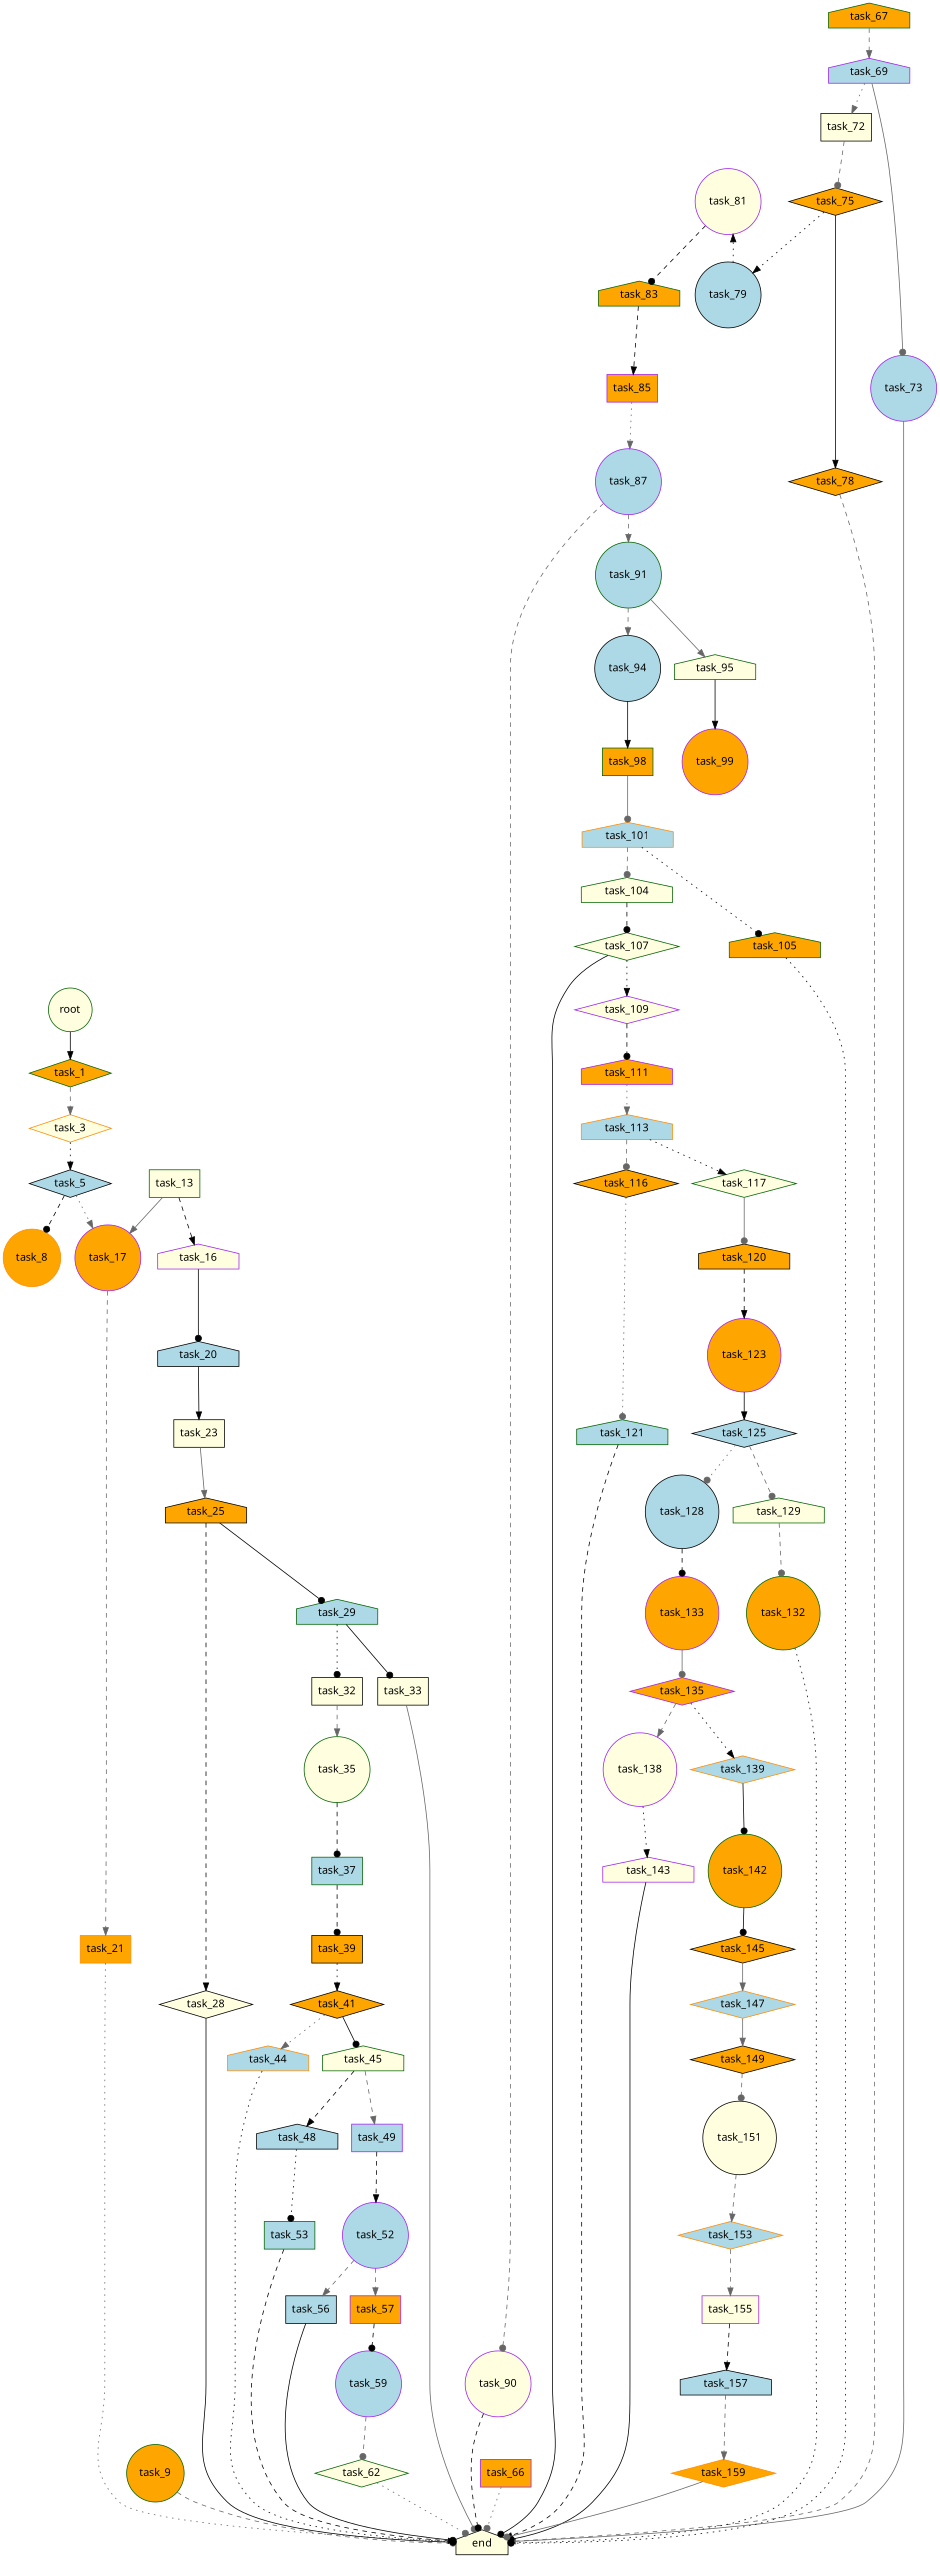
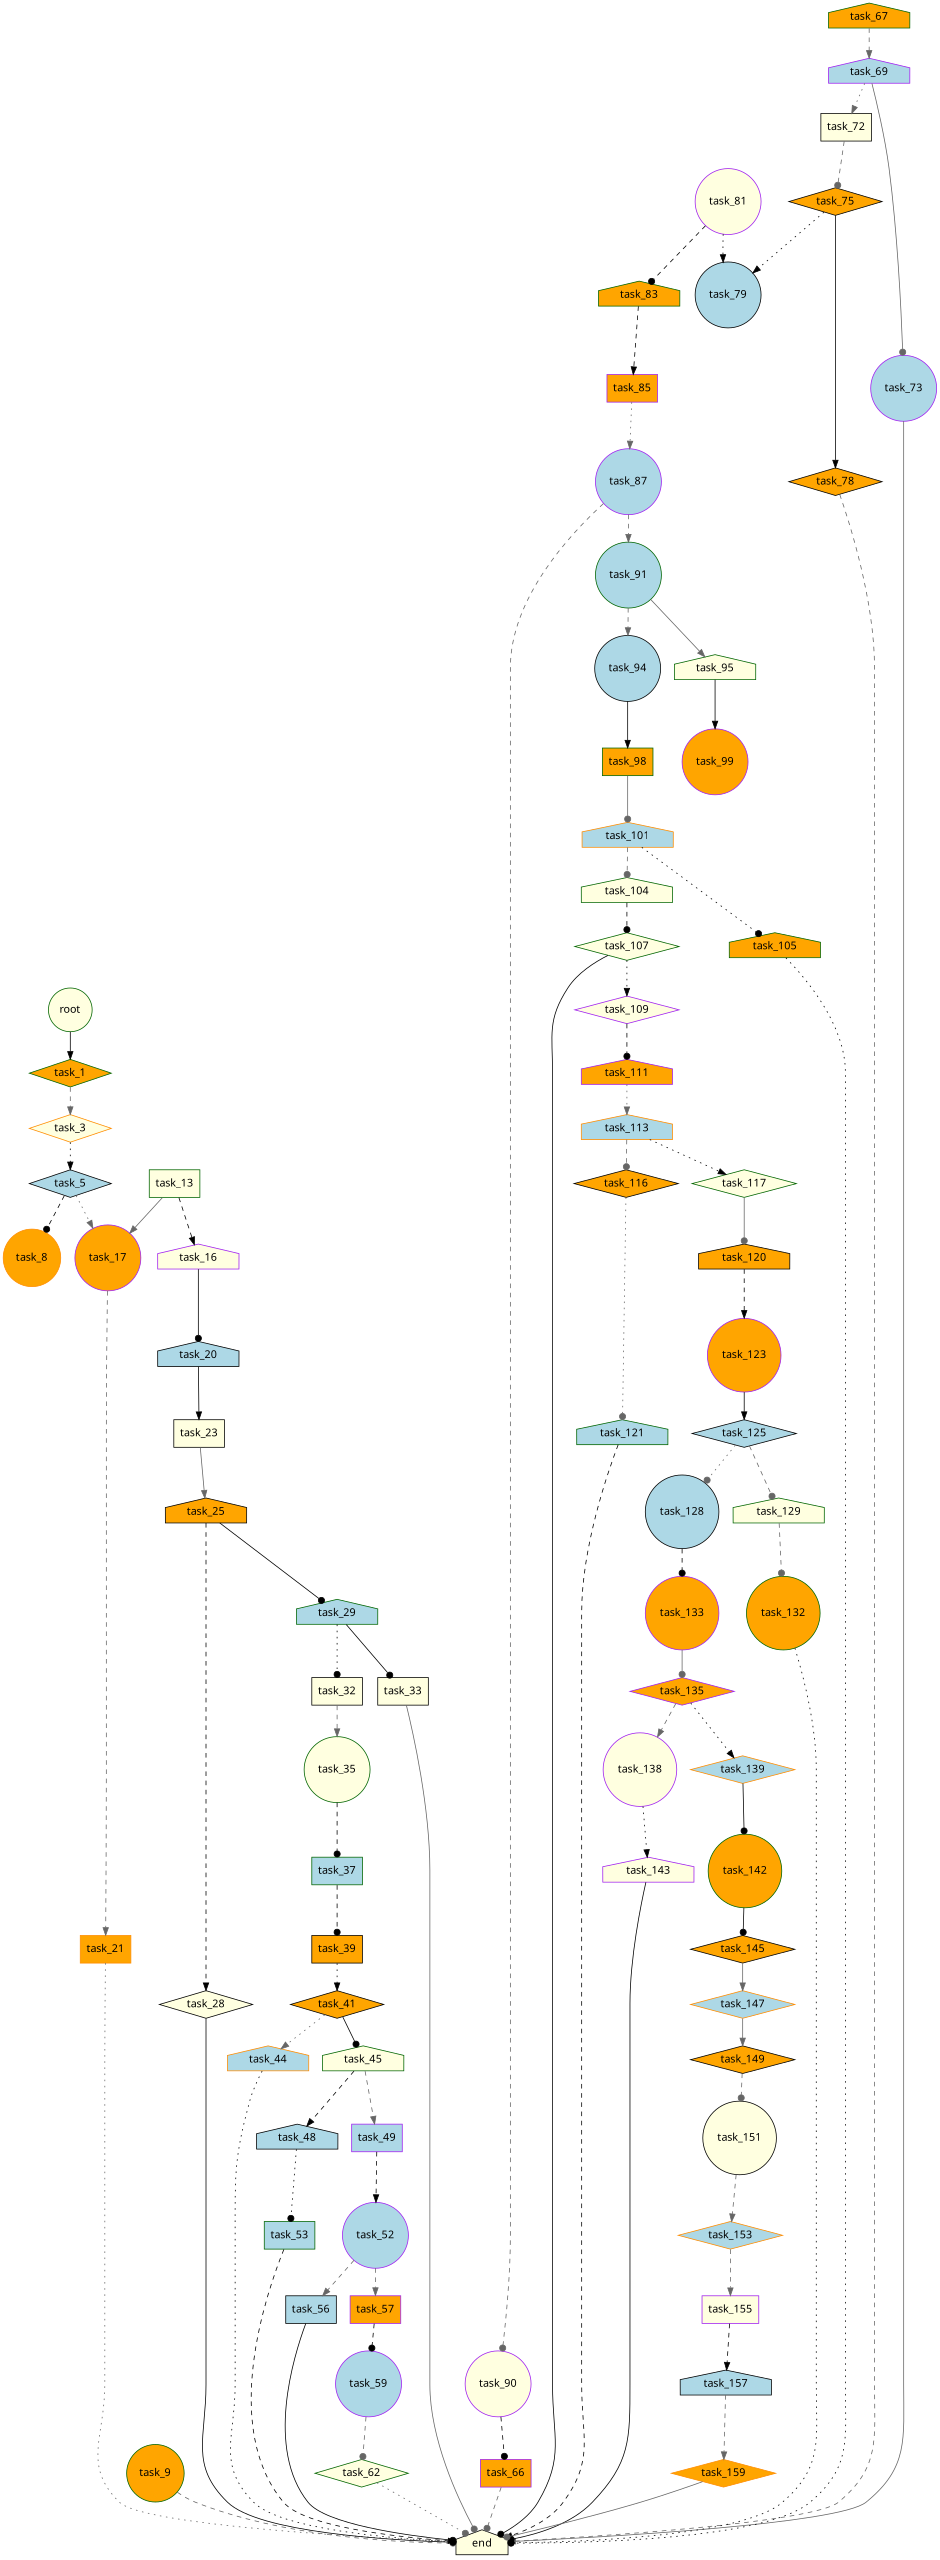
edge "task_79" -> "task_81": reversed
edge "task_90" -> "end": now "task_90" -> "task_66"
edge "task_66" -> "end": style dotted -> dashed
